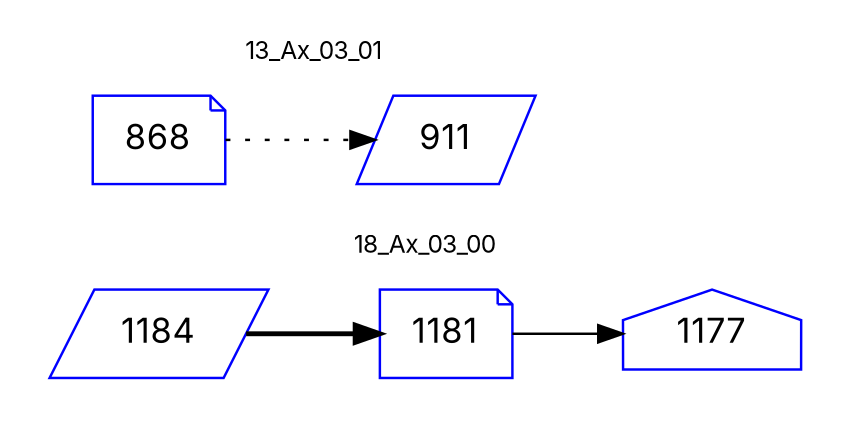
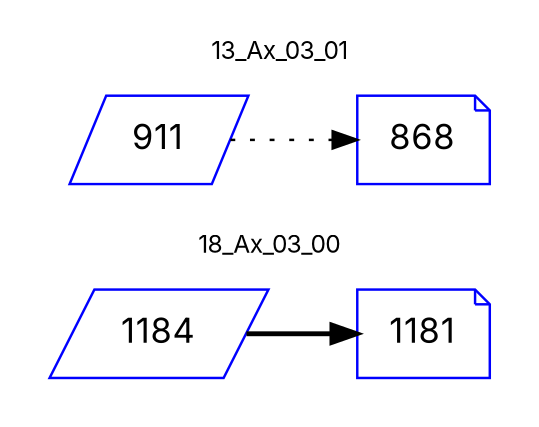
edge "868" -> "911": reversed
node "1177": removed
